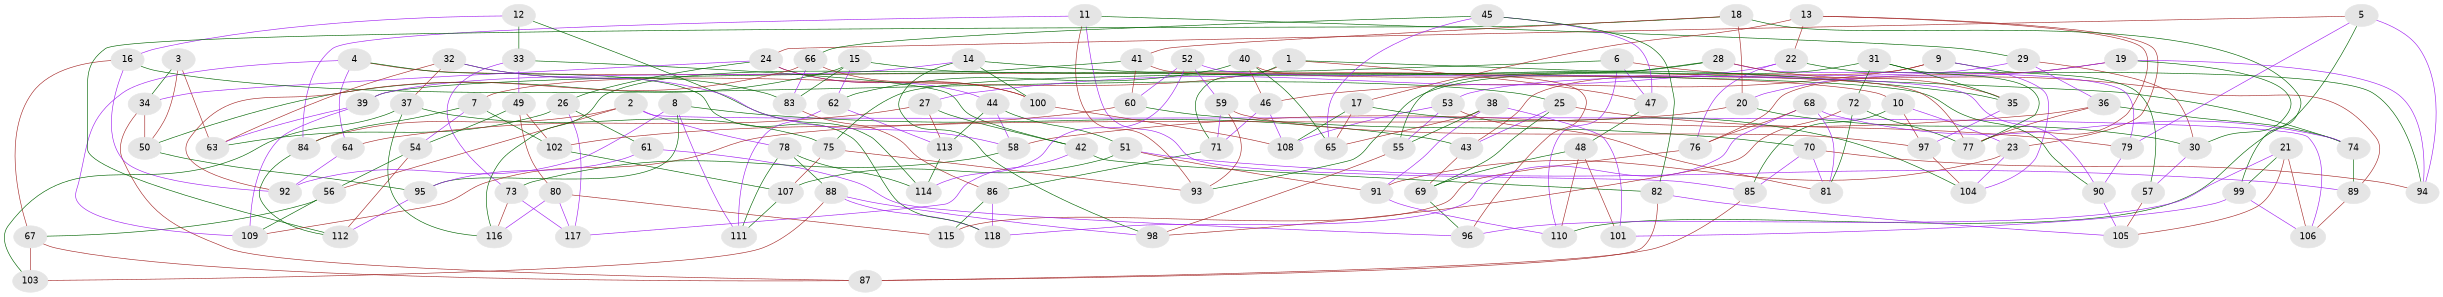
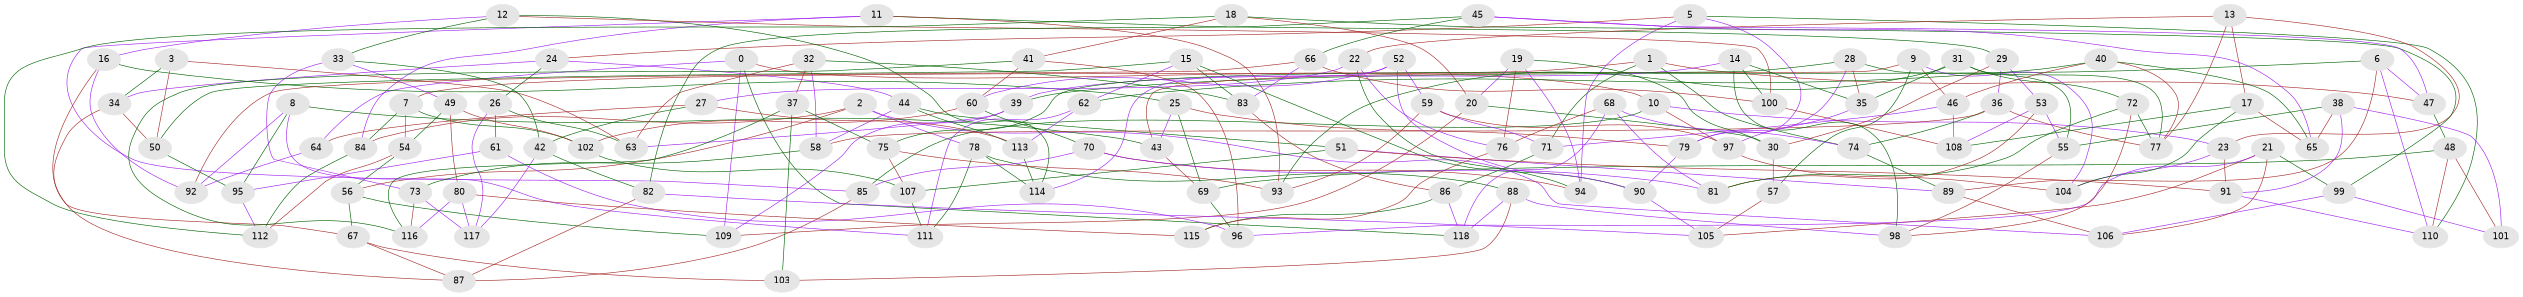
node "4": label "4" -> "0"
edge "24" -- "100": now "12" -- "100"
